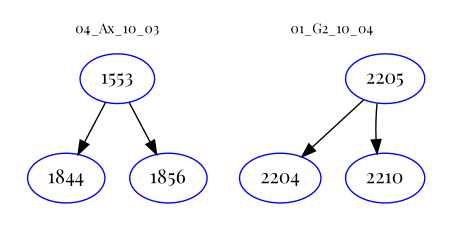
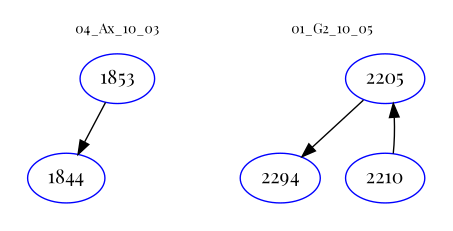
cluster "01_G2_10_04": label "01_G2_10_04" -> "01_G2_10_05"
node "1553": label "1553" -> "1853"
edge "2205" -> "2210": reversed
node "1856": removed
node "2204": label "2204" -> "2294"
